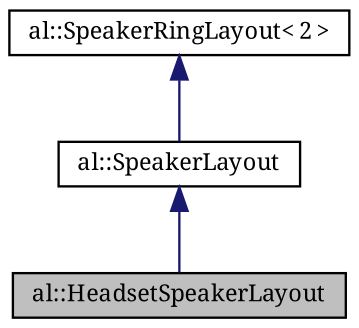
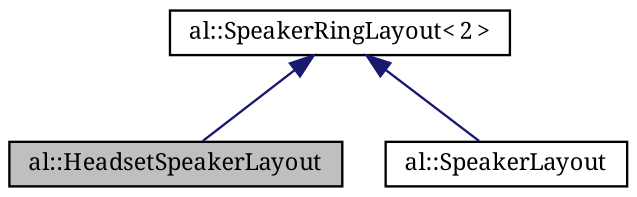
edge "al::HeadsetSpeakerLayout" -> "al::SpeakerLayout": now "al::HeadsetSpeakerLayout" -> "al::SpeakerRingLayout< 2 >"
